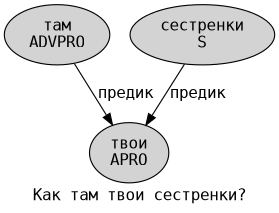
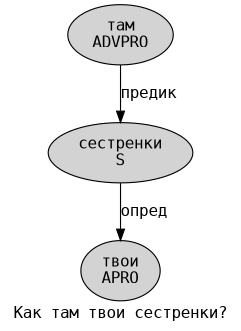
edge "там ADVPRO" -> "твои APRO": now "там ADVPRO" -> "сестренки S"
edge "сестренки S" -> "твои APRO": label "предик" -> "опред"
